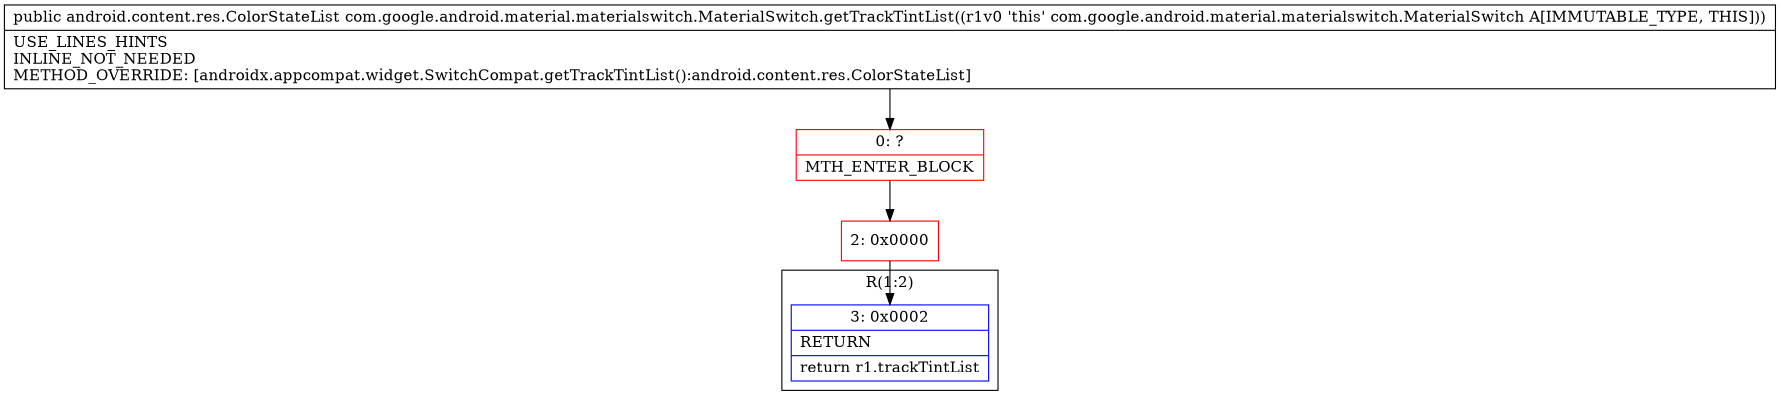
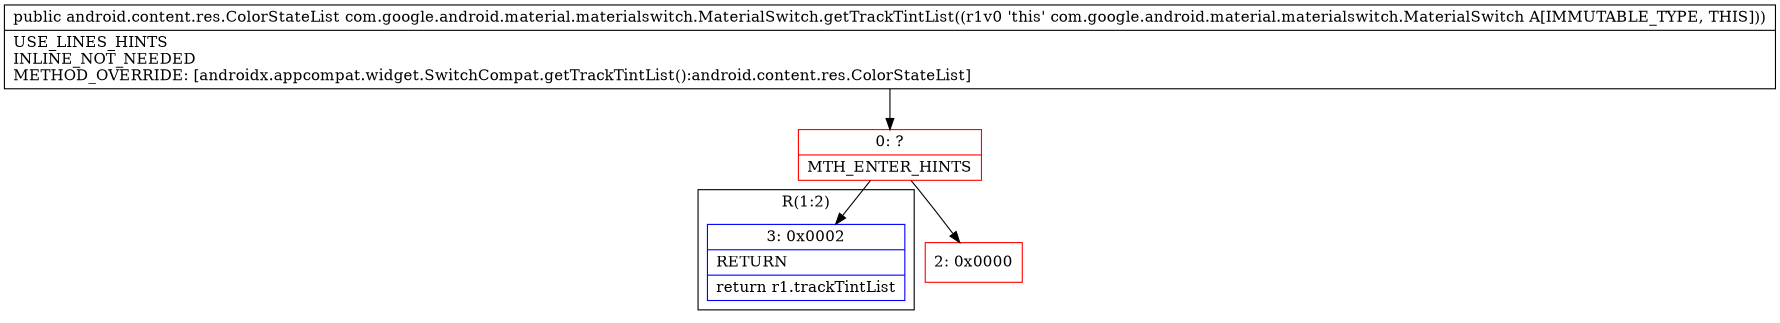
node "0: ?": text "MTH_ENTER_BLOCK" -> "MTH_ENTER_HINTS"
edge "2: 0x0000" -> "3: 0x0002": now "0: ?" -> "3: 0x0002"
